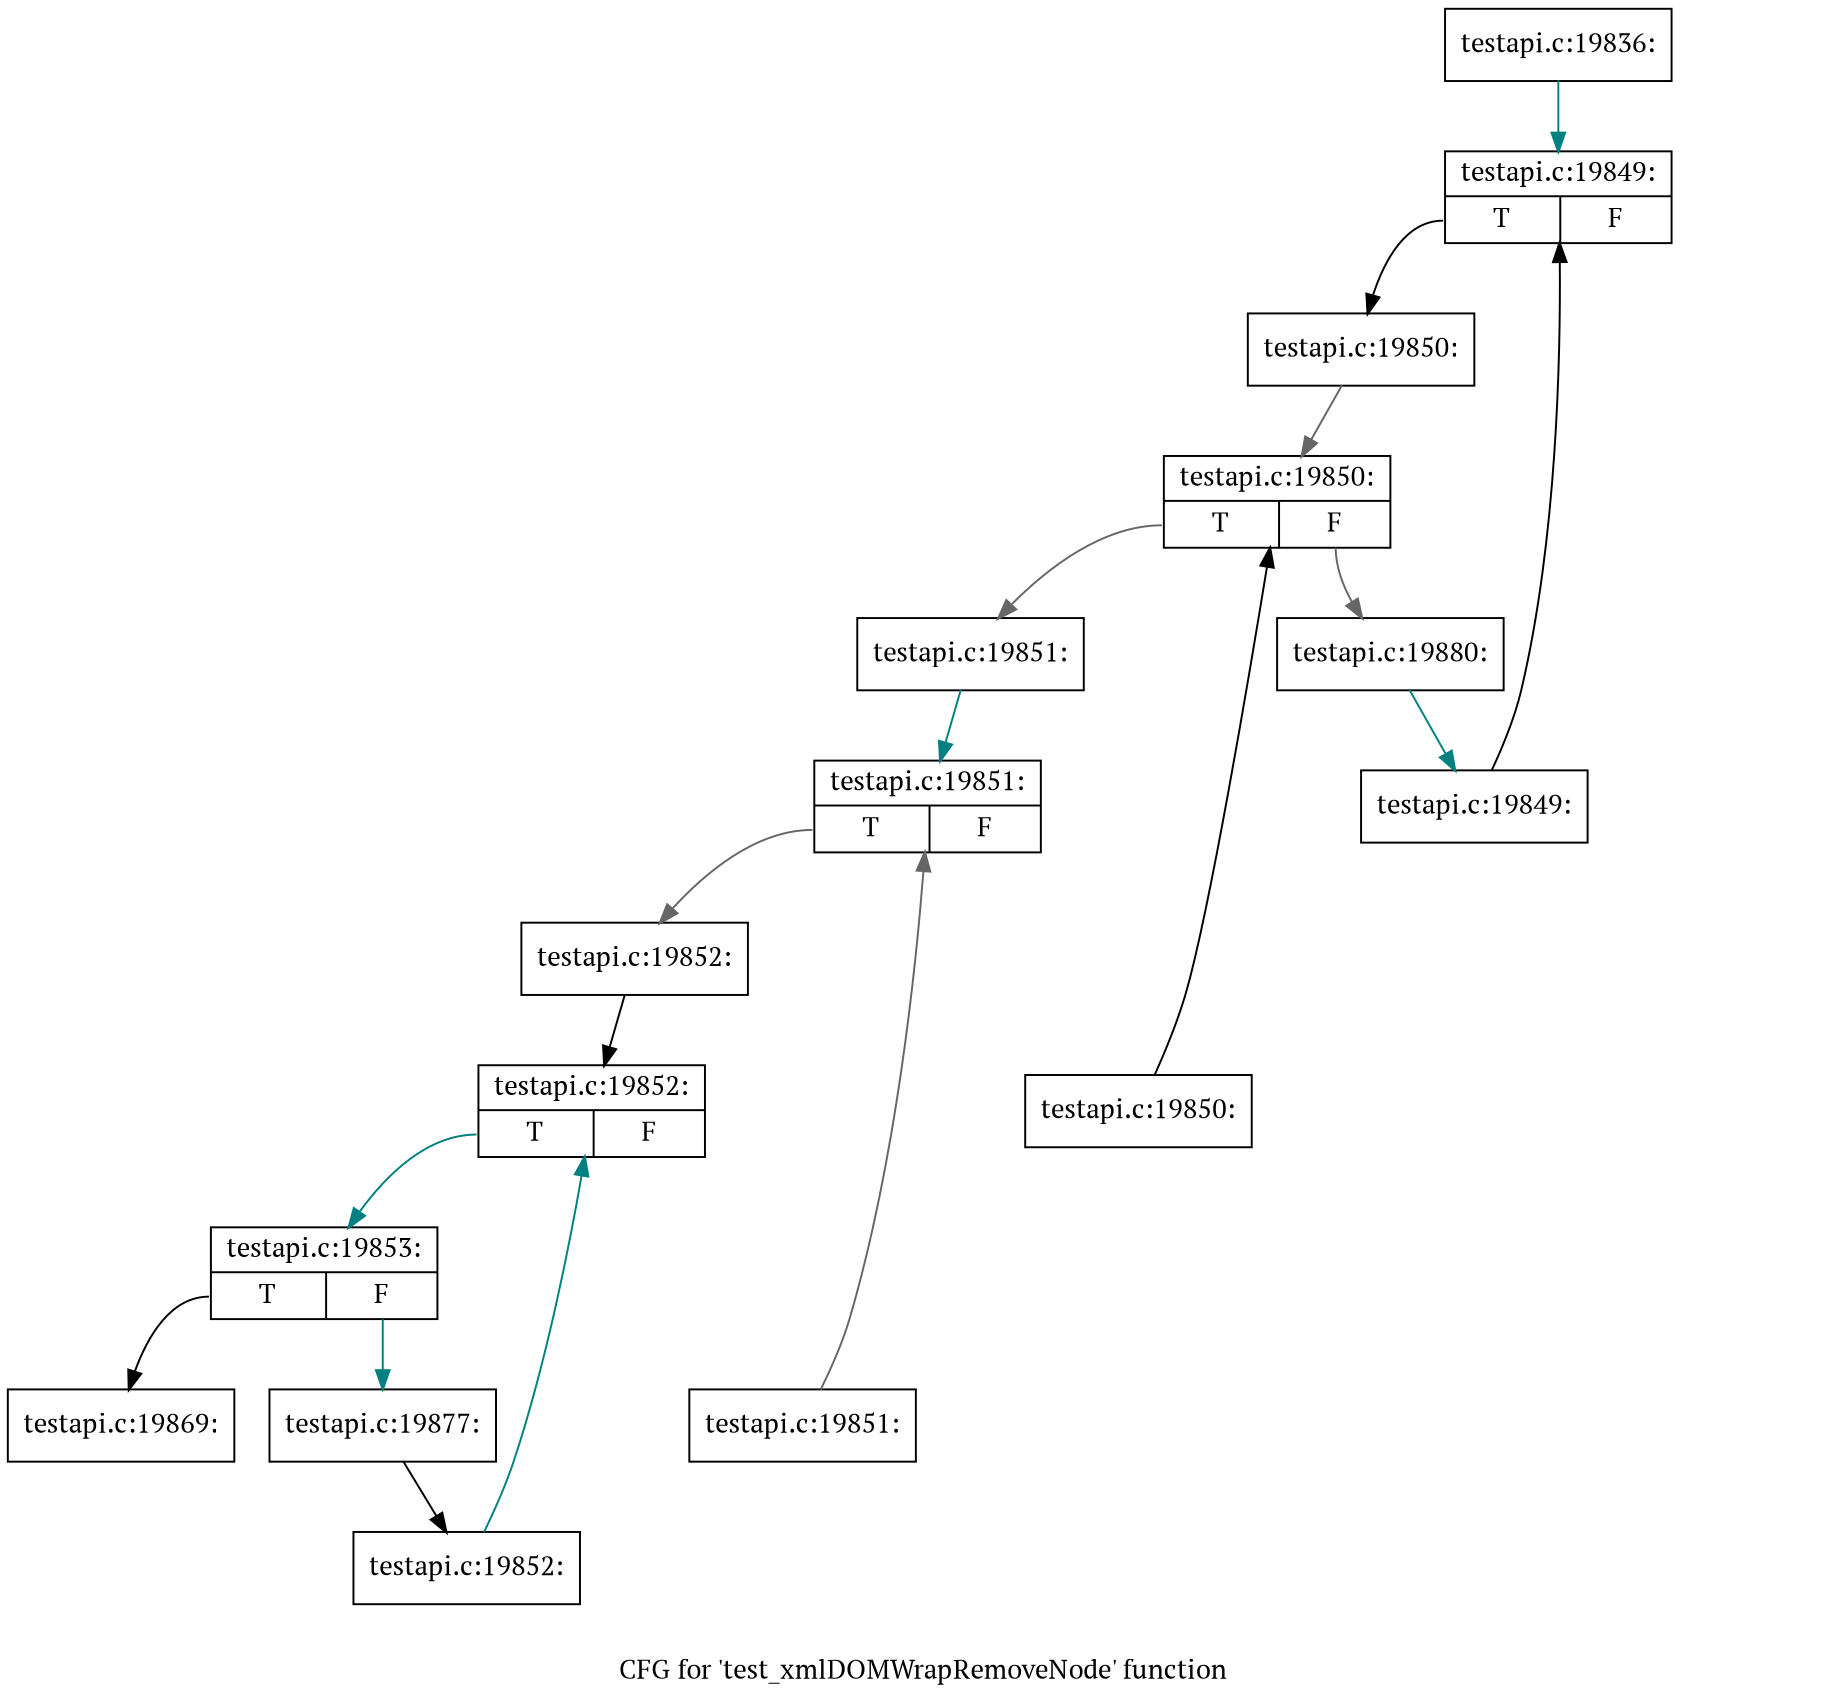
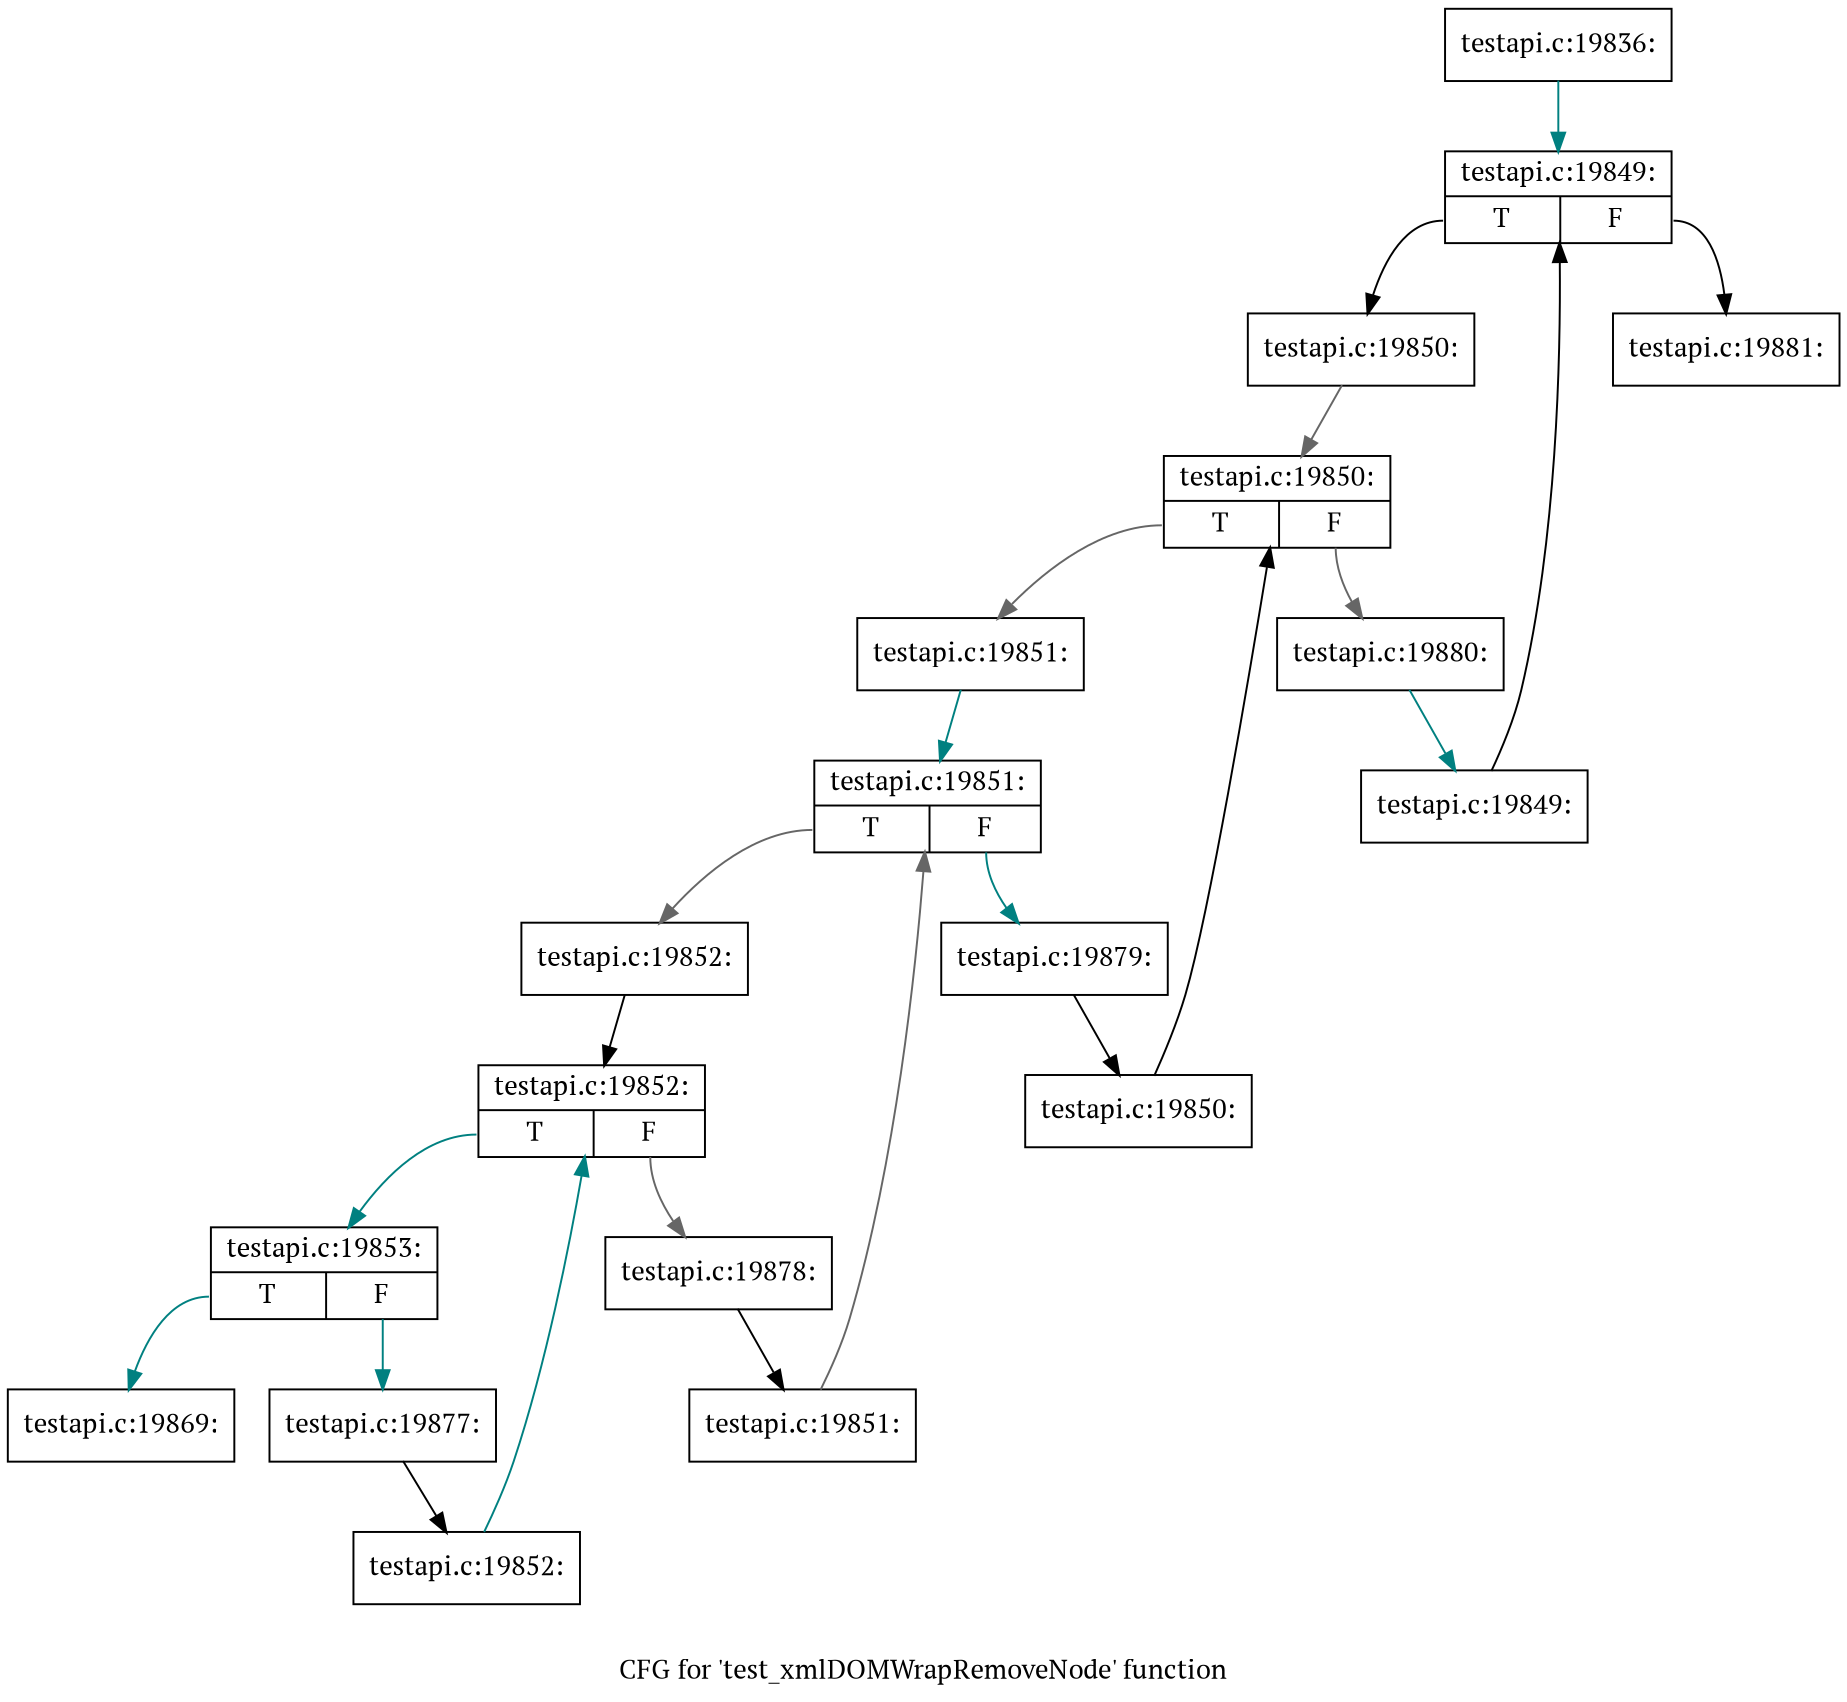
node "testapi.c:19881:": added
node "testapi.c:19879:": added
node "testapi.c:19878:": added
edge "testapi.c:19853:" -> "testapi.c:19869:": color black -> teal
